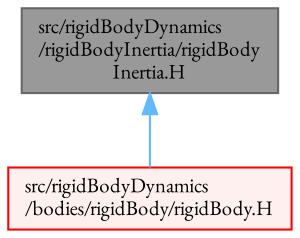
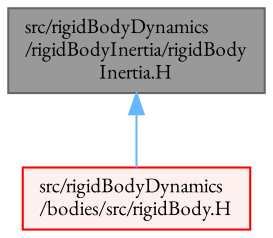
node "src/rigidBodyDynamics /bodies/rigidBody/rigidBody.H": label "src/rigidBodyDynamics /bodies/rigidBody/rigidBody.H" -> "src/rigidBodyDynamics /bodies/src/rigidBody.H"
